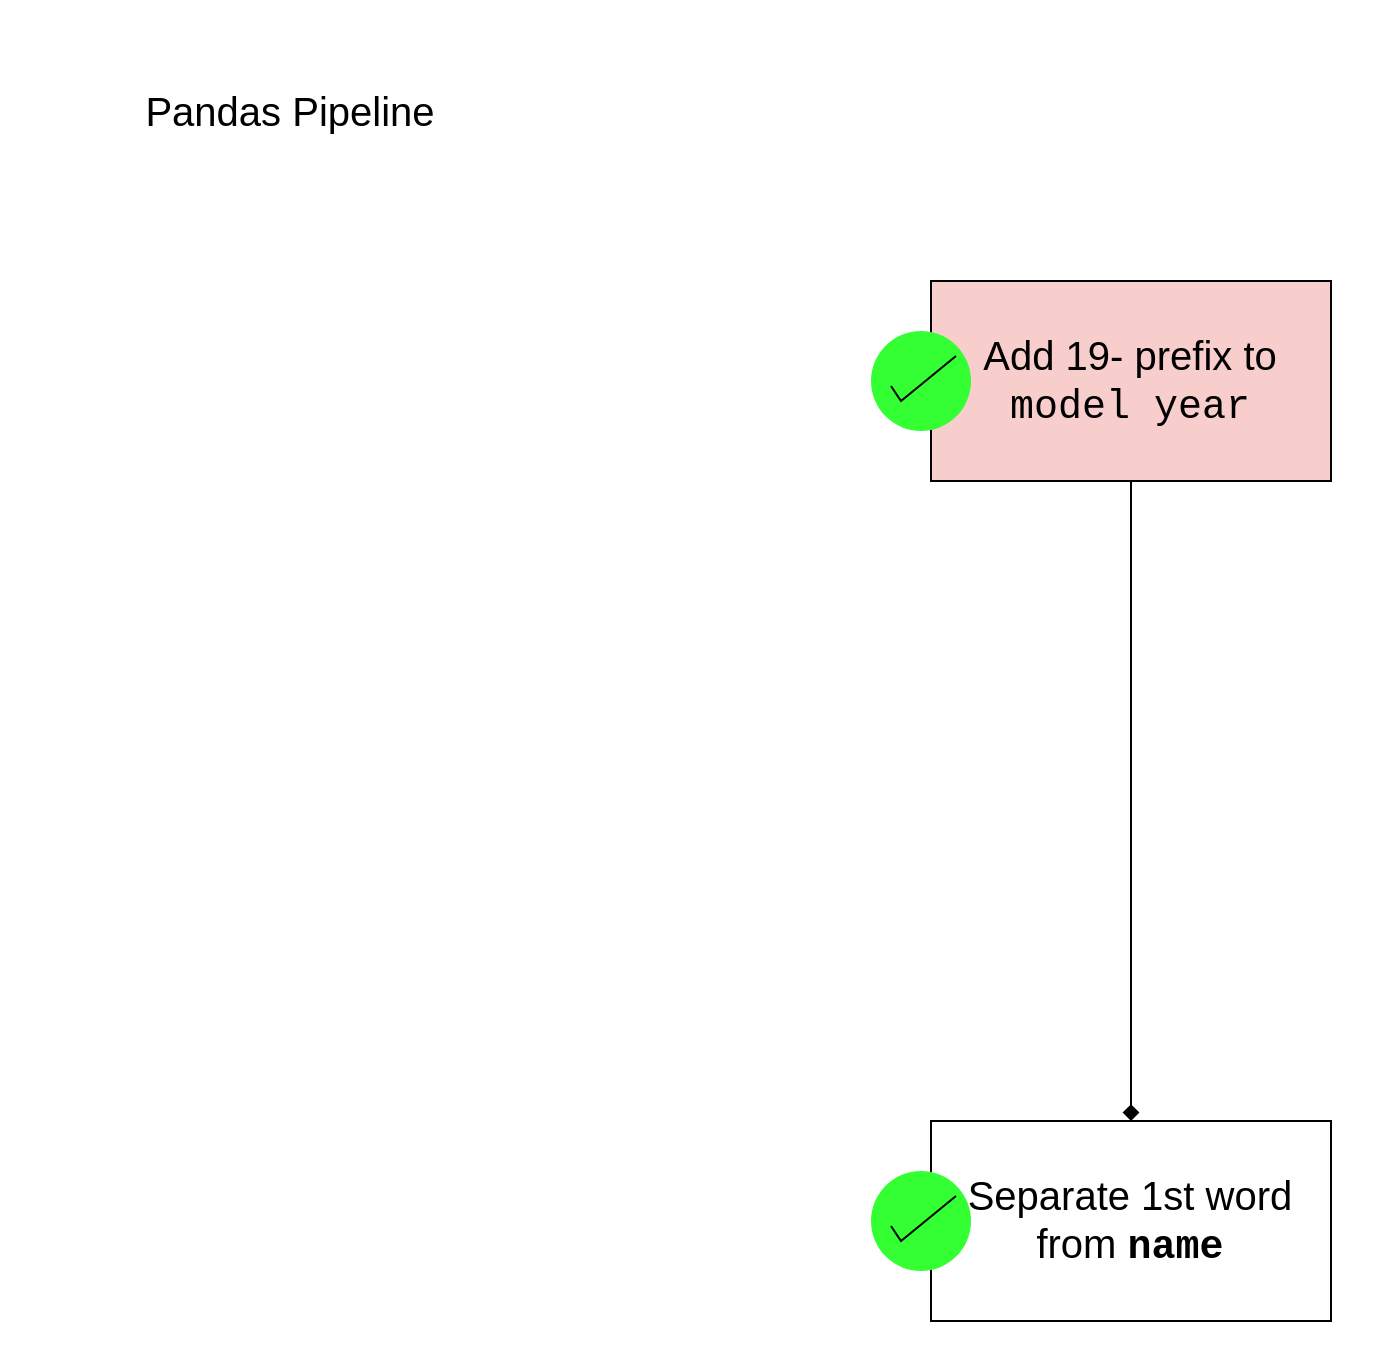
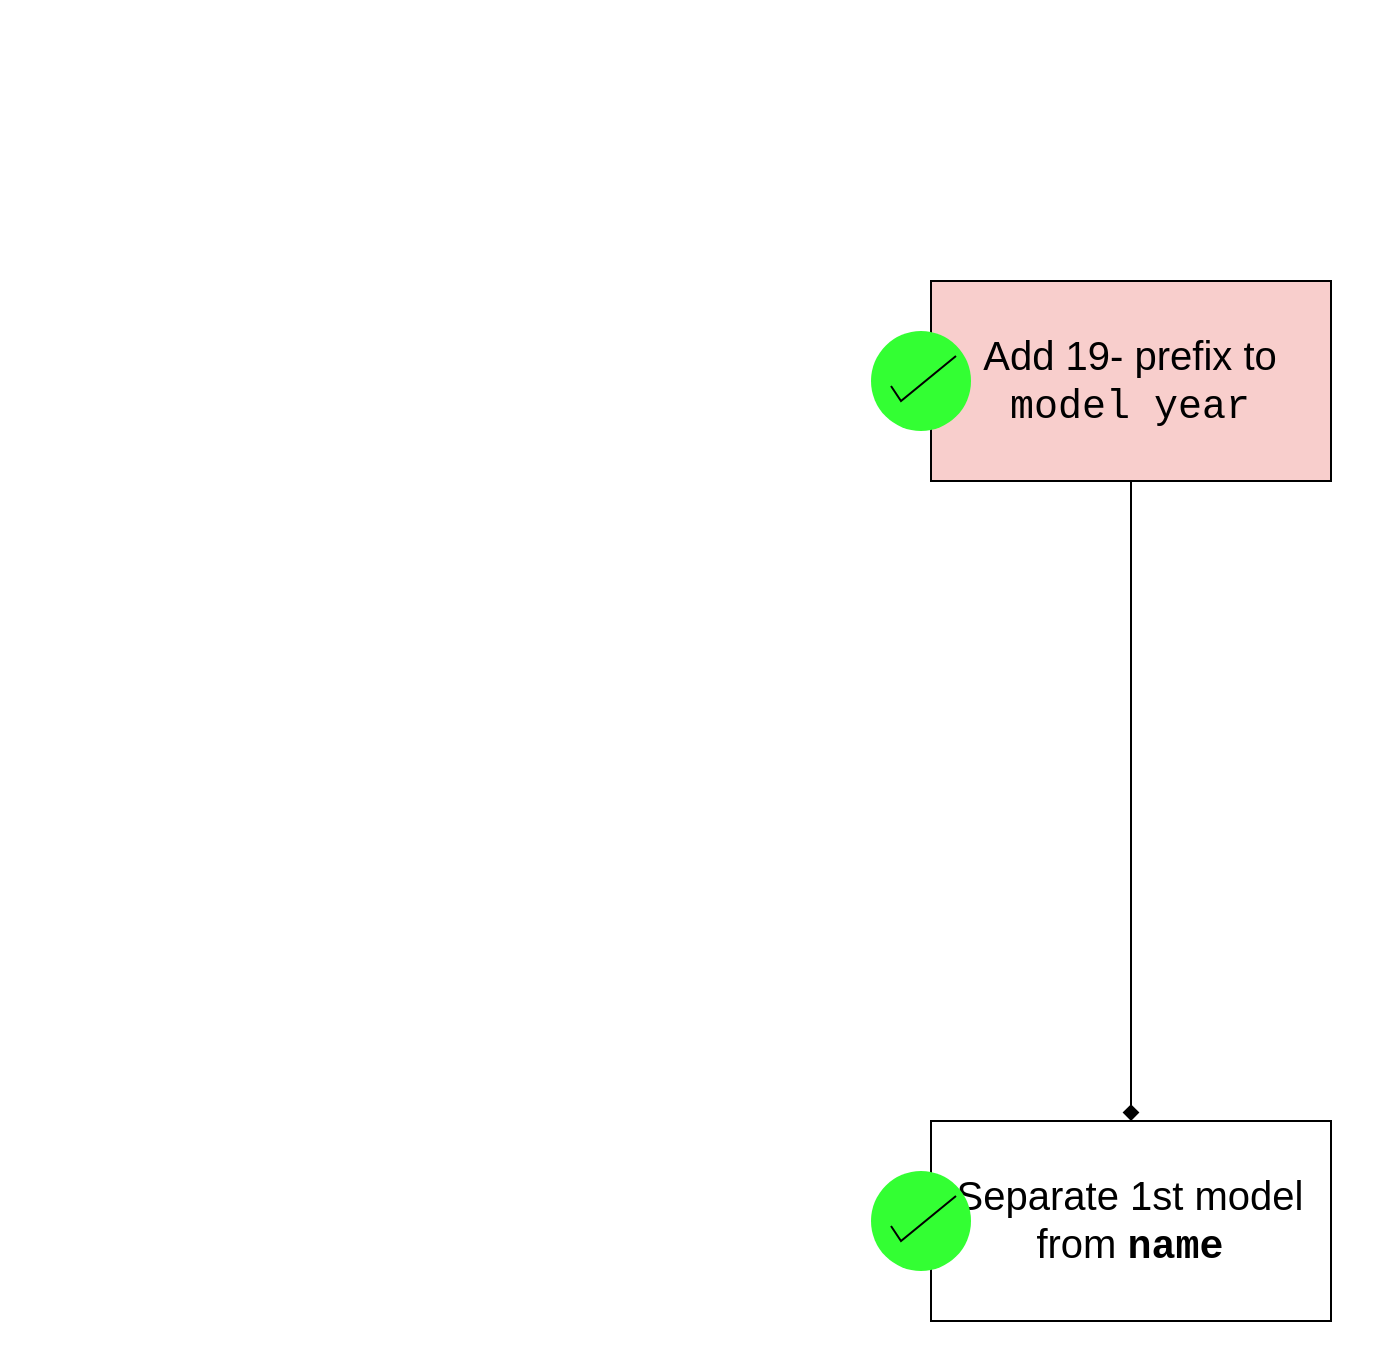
node "Pandas Pipeline": removed
node "Separate 1st word from name": label "Separate 1st word from name" -> "Separate 1st model from name"
